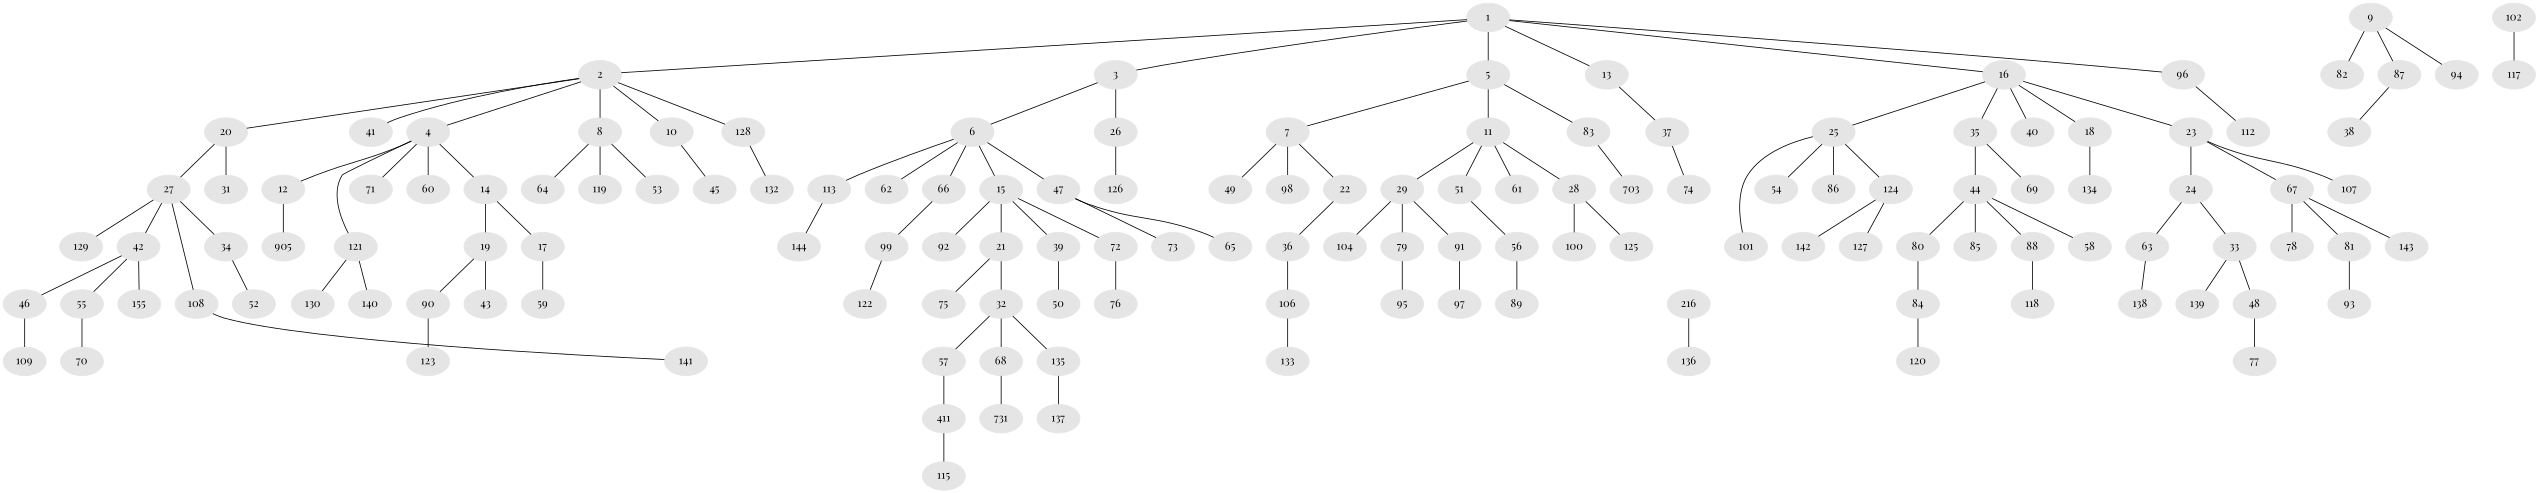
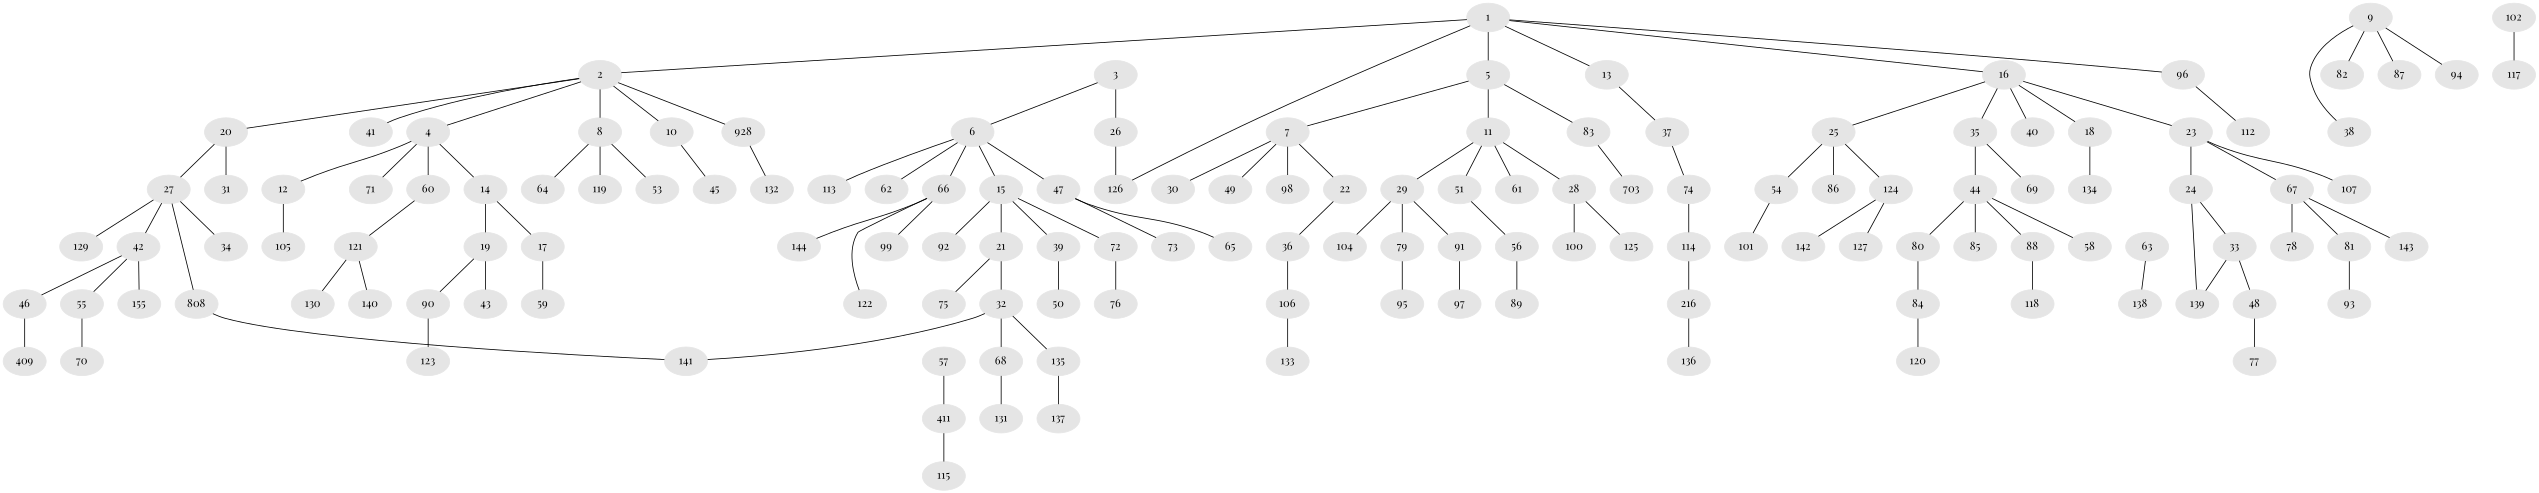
edge "1" -- "3": now "1" -- "126"
edge "87" -- "38": now "9" -- "38"
node "128": label "128" -> "928"
edge "25" -- "101": now "54" -- "101"
edge "4" -- "121": now "60" -- "121"
node "30": added
edge "113" -- "144": now "66" -- "144"
edge "24" -- "63": now "24" -- "139"
node "905": label "905" -> "105"
node "114": added
edge "99" -- "122": now "66" -- "122"
node "108": label "108" -> "808"
node "52": removed
edge "32" -- "57": now "32" -- "141"
node "109": label "109" -> "409"
node "731": label "731" -> "131"
